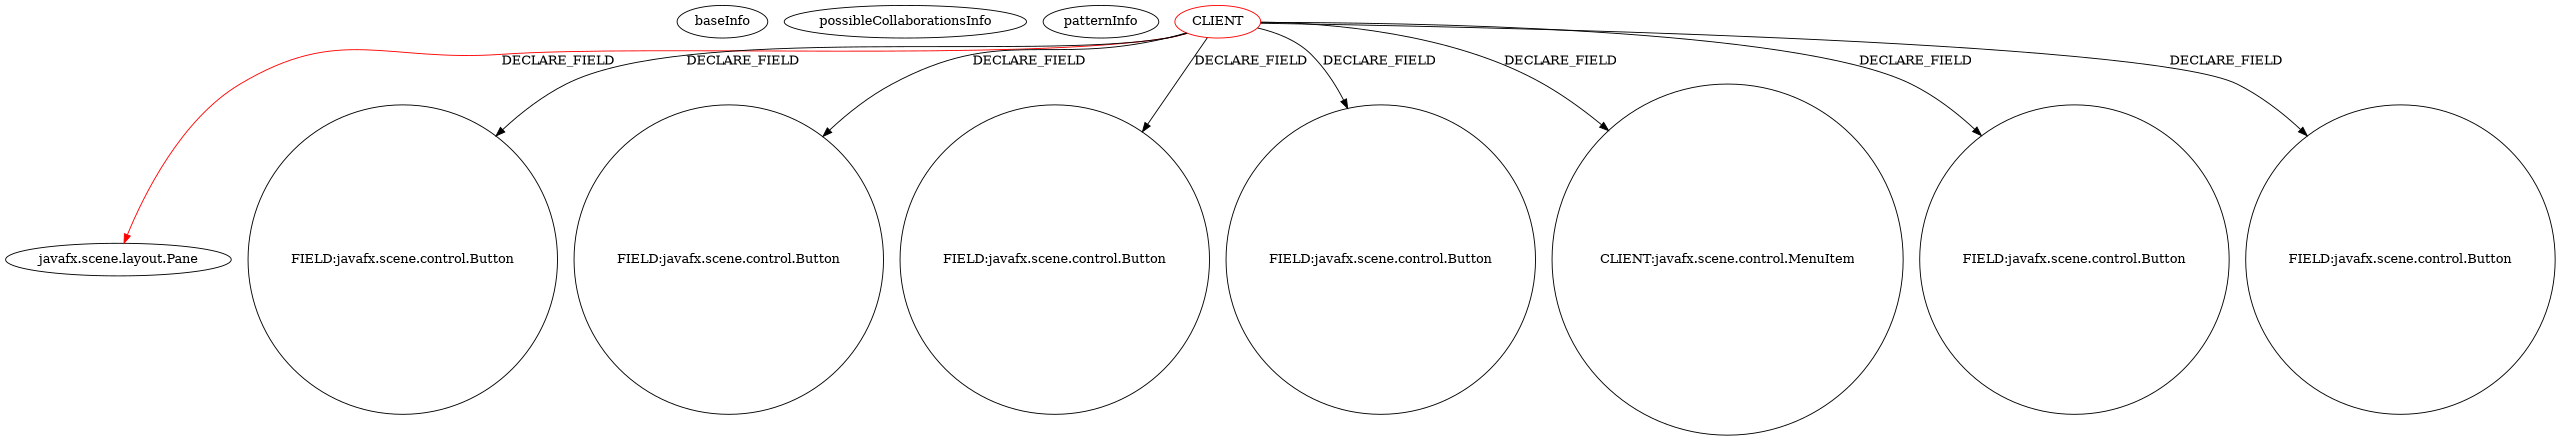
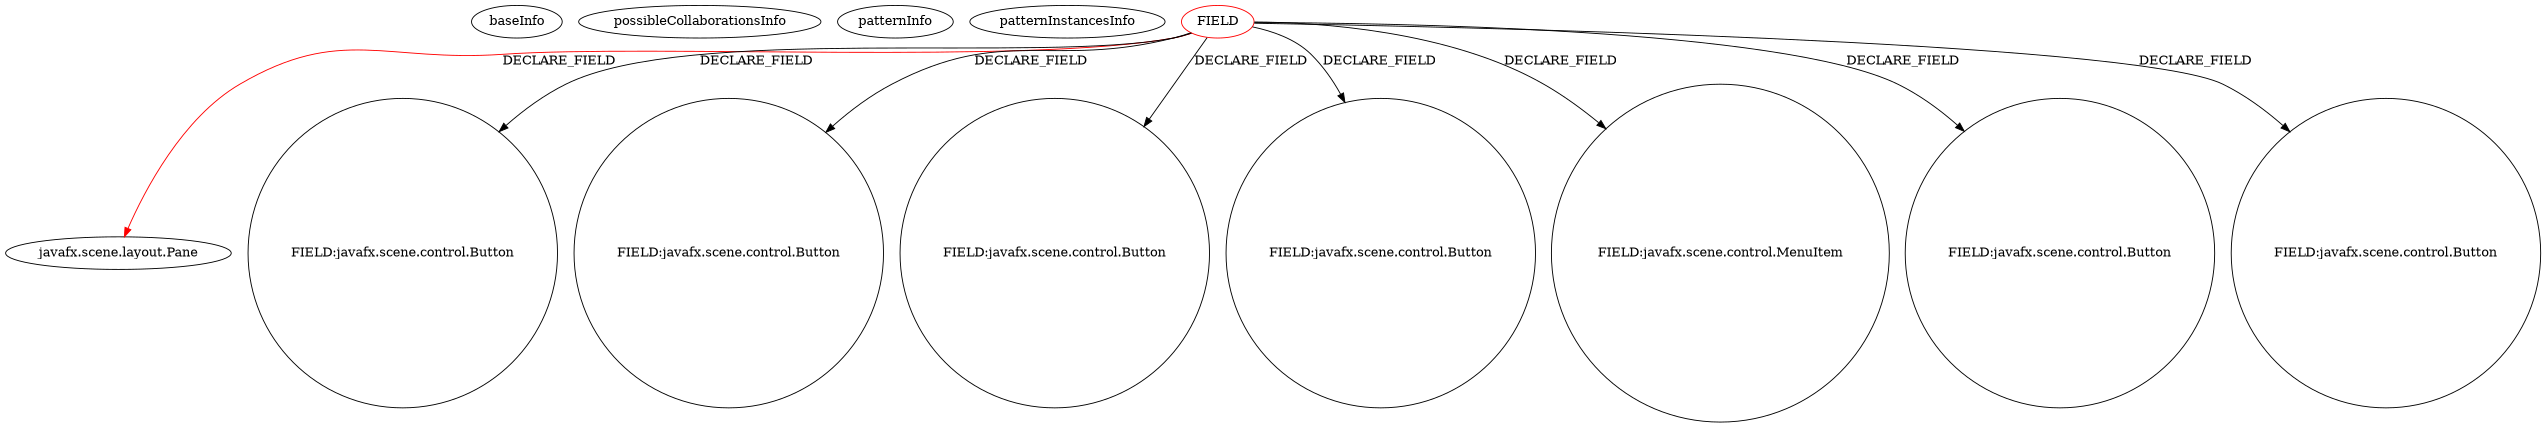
node "patternInstancesInfo": added
node "CLIENT": label "CLIENT" -> "FIELD"
node "CLIENT:javafx.scene.control.MenuItem": label "CLIENT:javafx.scene.control.MenuItem" -> "FIELD:javafx.scene.control.MenuItem"
